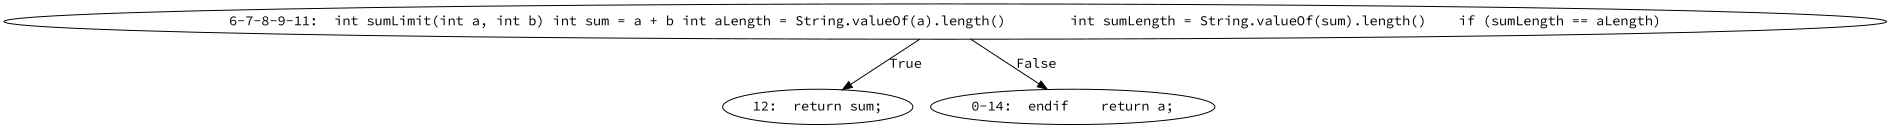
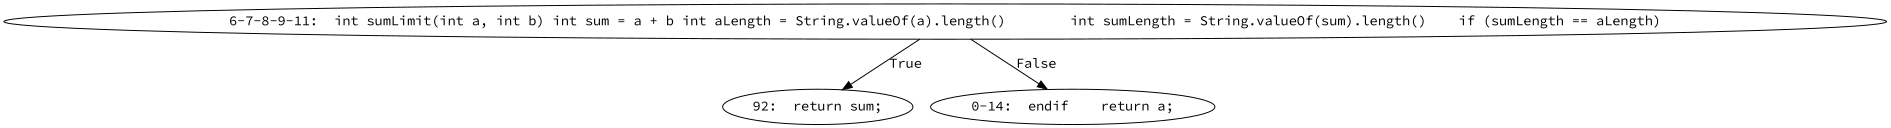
node "12:  return sum;": label "12:  return sum;" -> "92:  return sum;"
